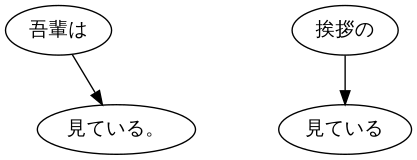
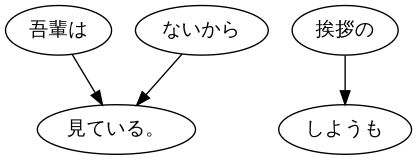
node "ないから": added
node "見ている": label "見ている" -> "しようも"
